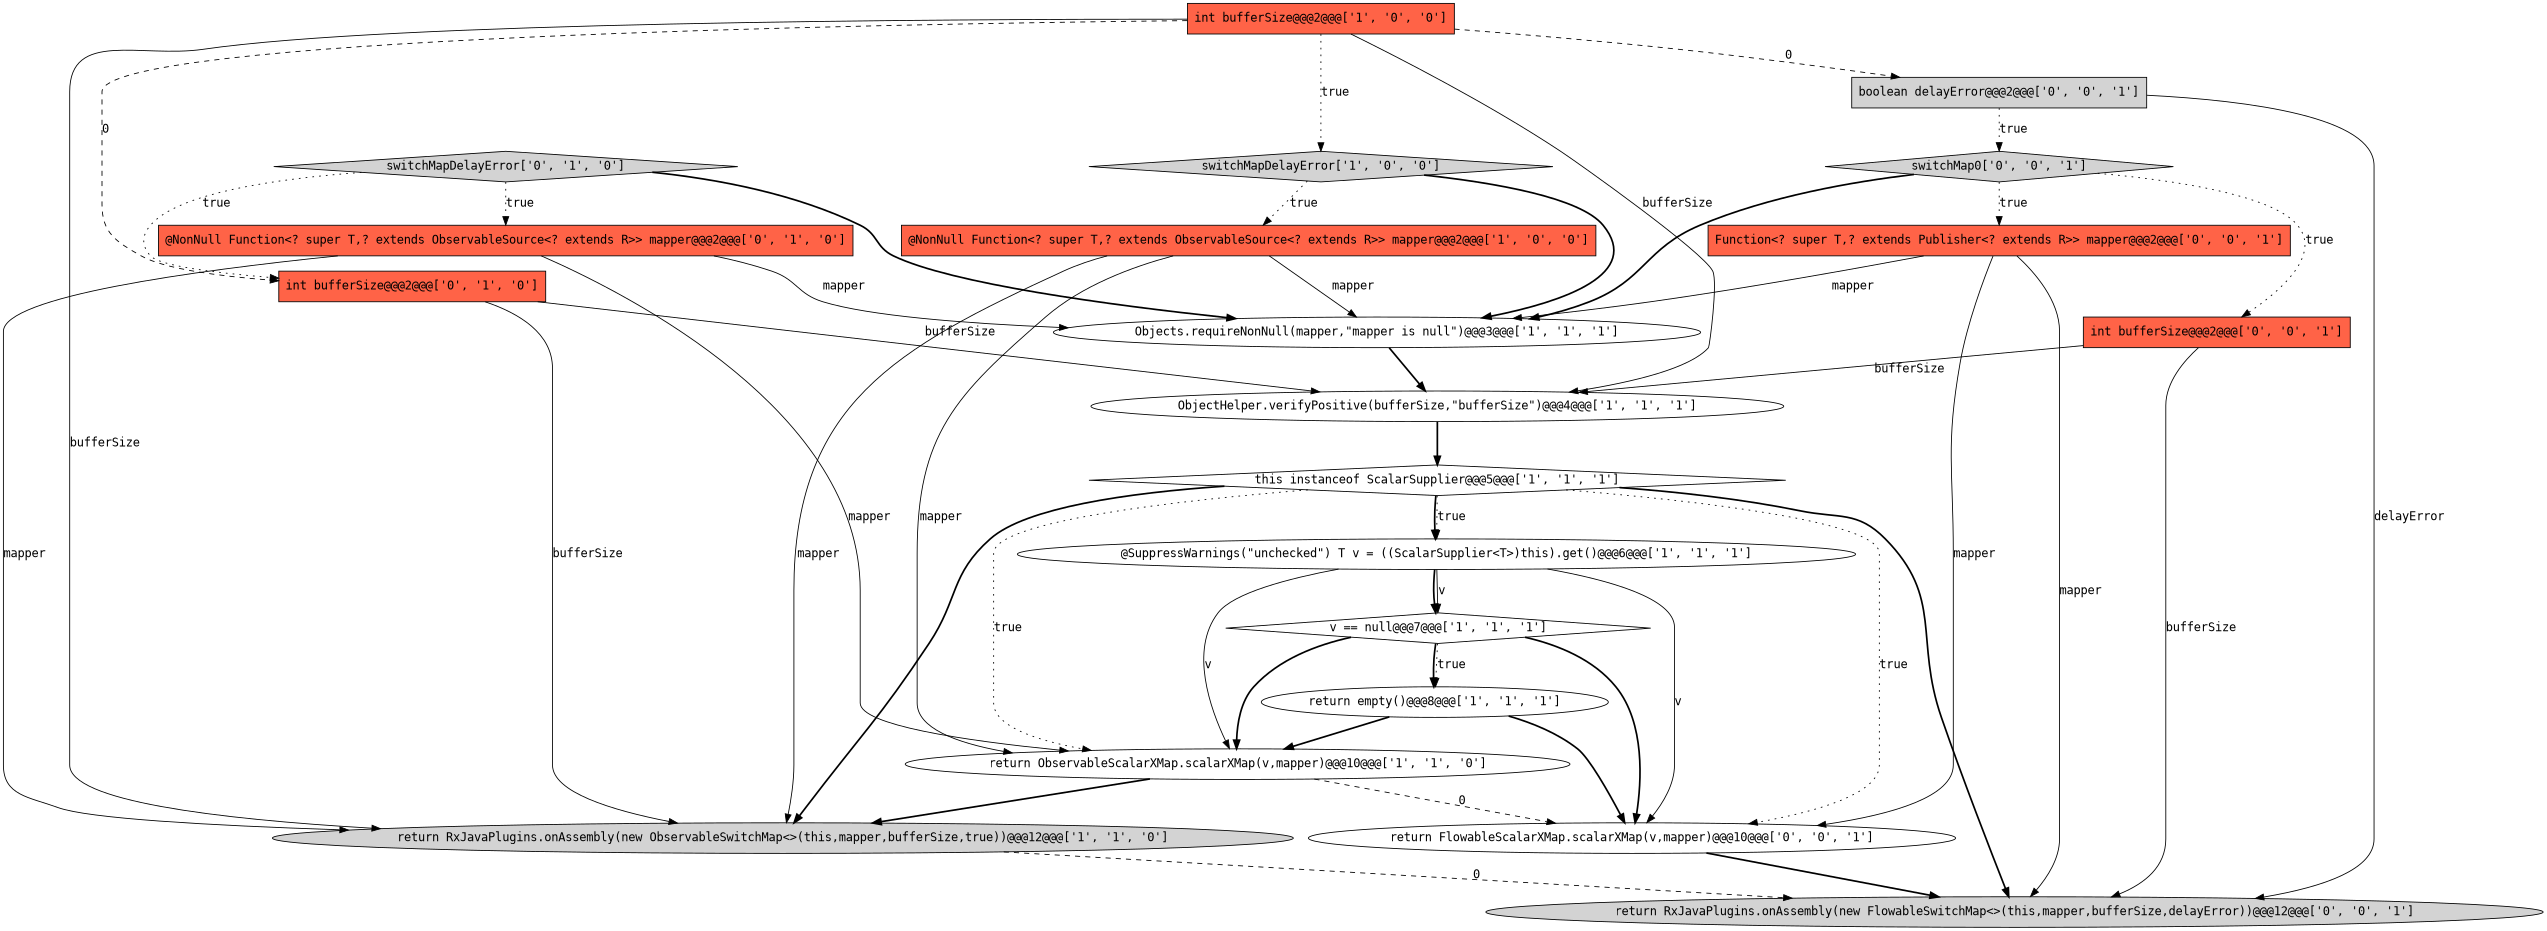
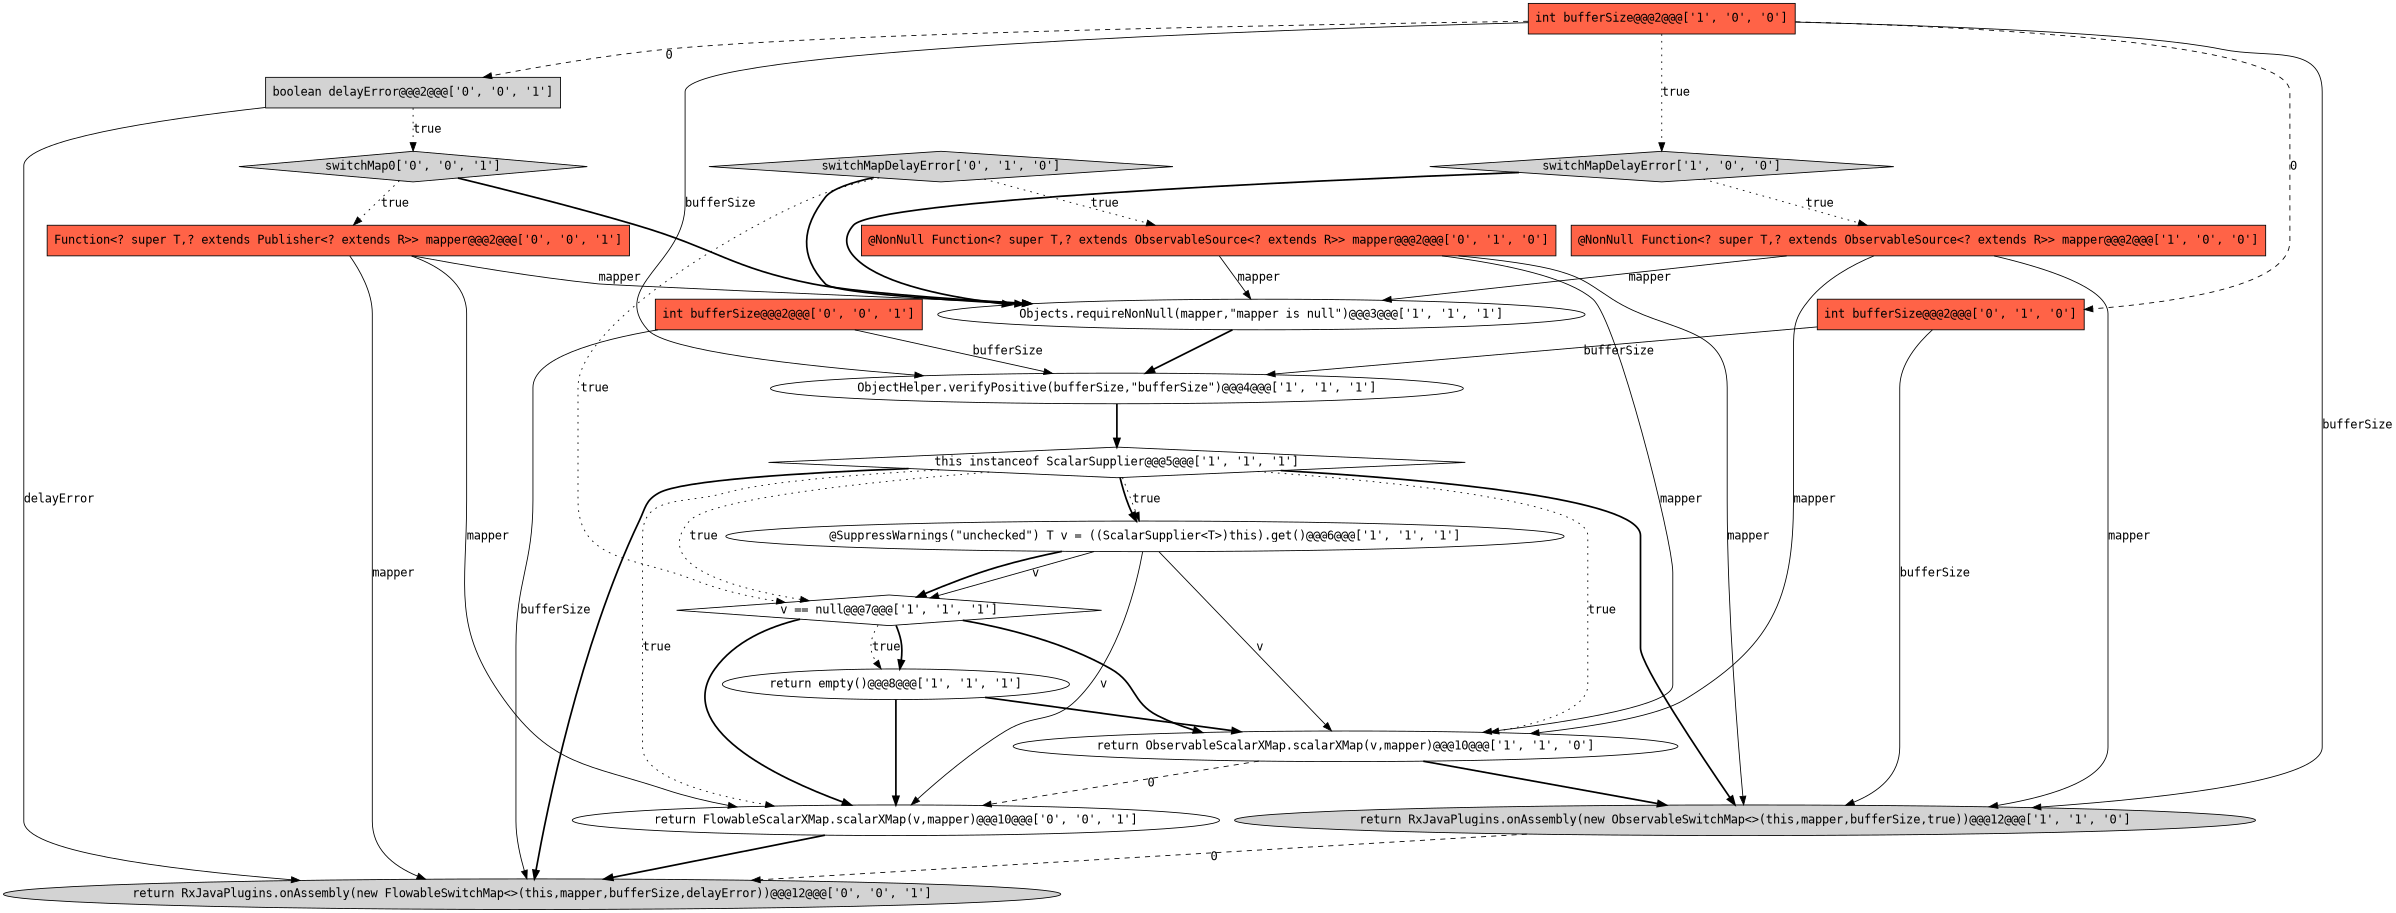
edge "switchMap0['0', '0', '1']" -> "int bufferSize@@@2@@@['0', '0', '1']": removed, label "true"
edge "switchMapDelayError['0', '1', '0']" -> "int bufferSize@@@2@@@['0', '1', '0']": now "switchMapDelayError['0', '1', '0']" -> "v == null@@@7@@@['1', '1', '1']"
edge "this instanceof ScalarSupplier@@@5@@@['1', '1', '1']" -> "v == null@@@7@@@['1', '1', '1']": added, label "true"
